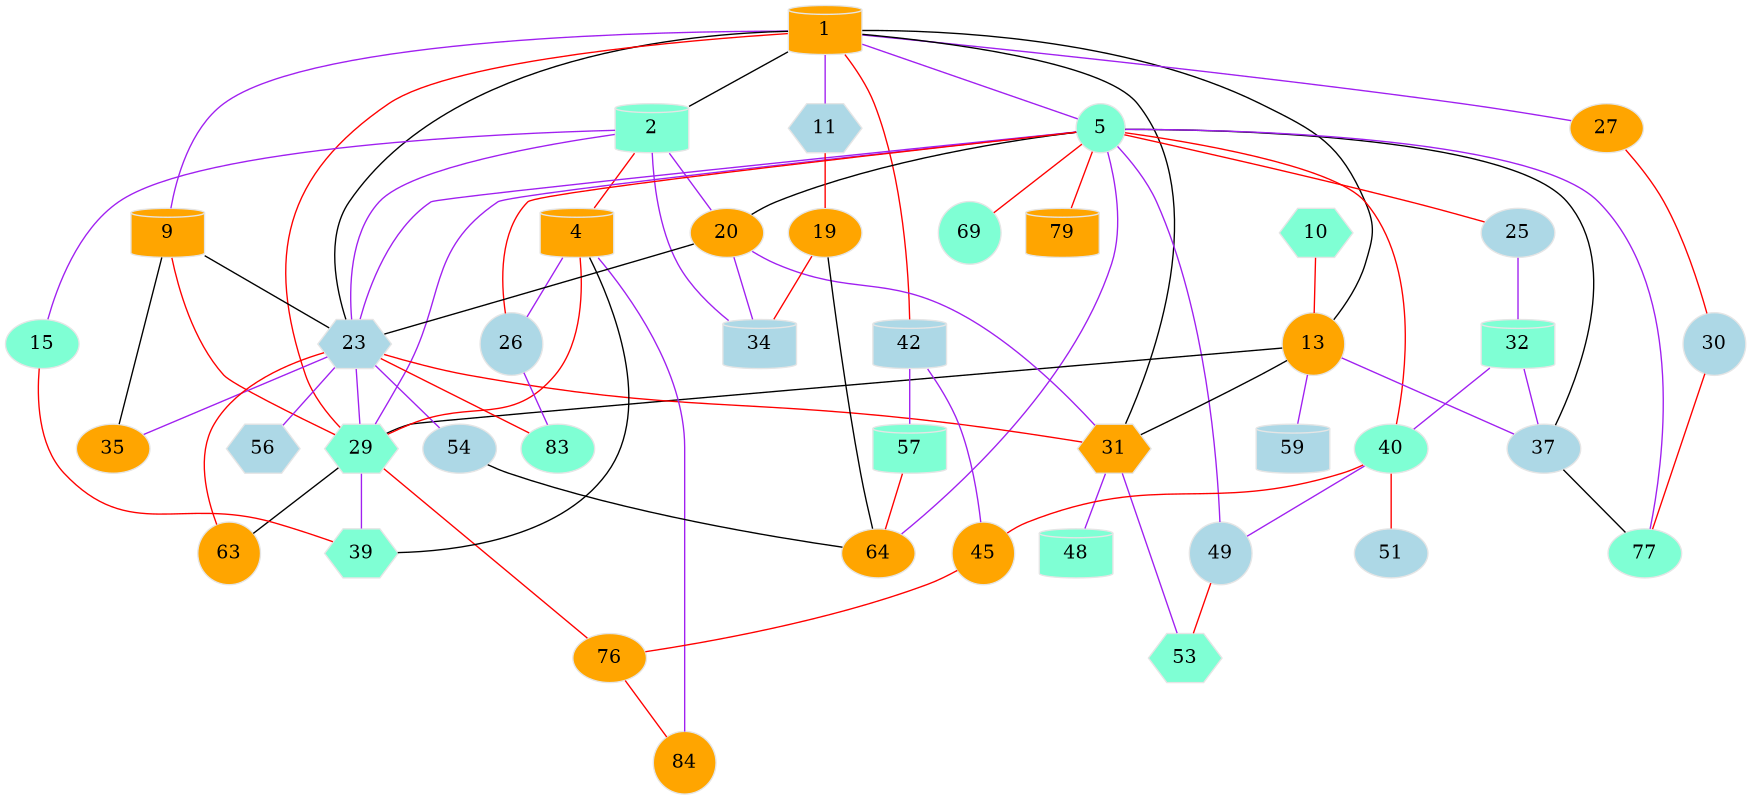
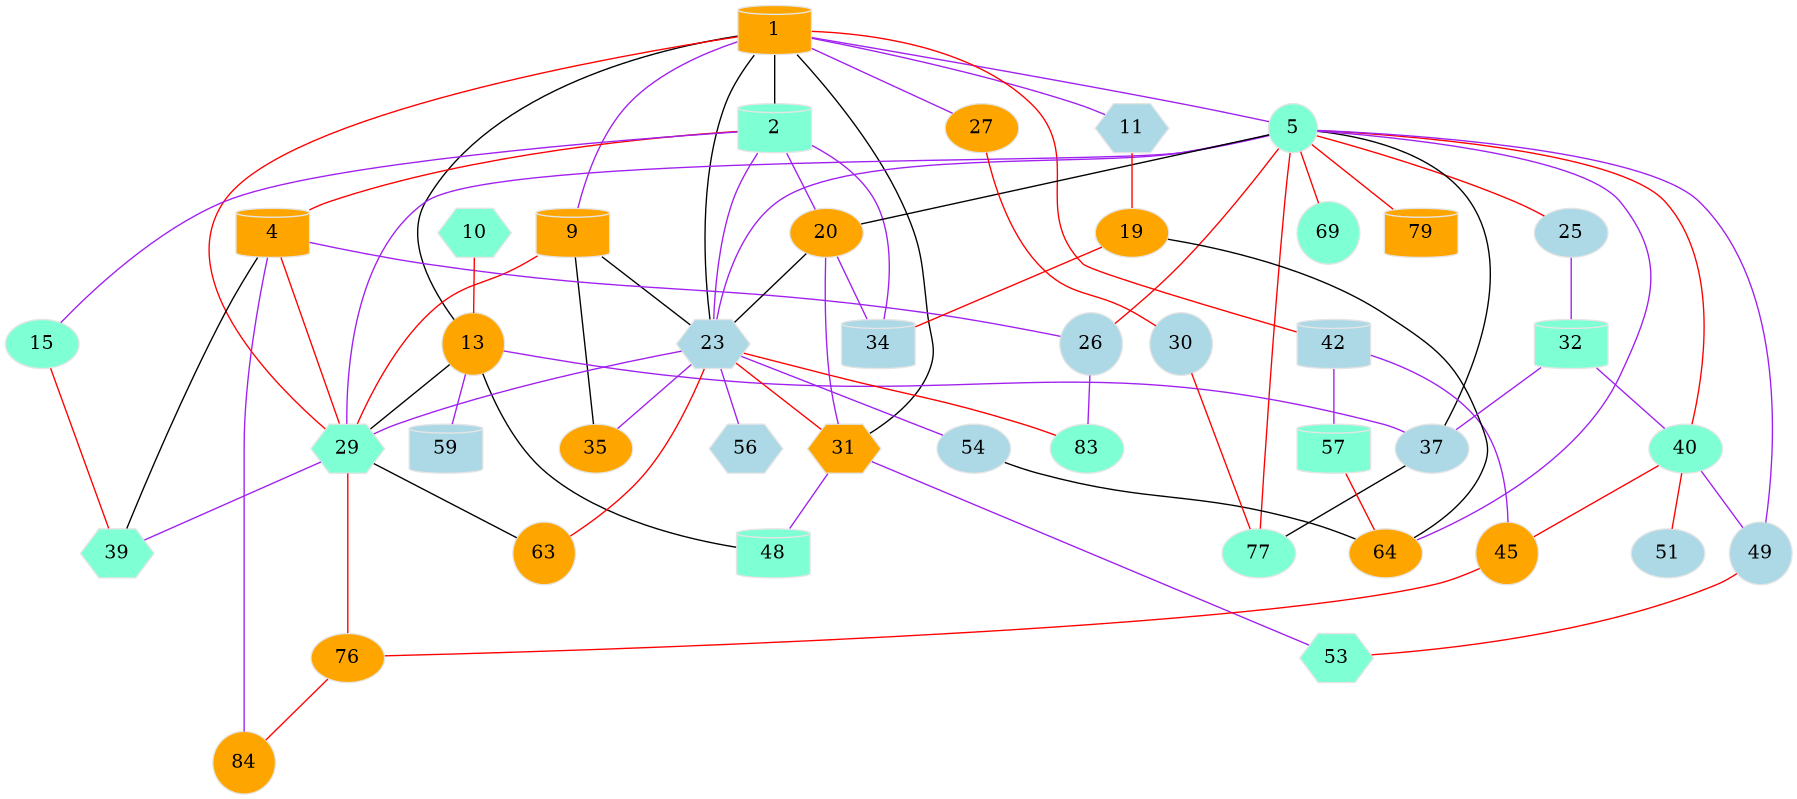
edge "5" -- "77": color purple -> red
edge "13" -- "31": now "13" -- "48"
